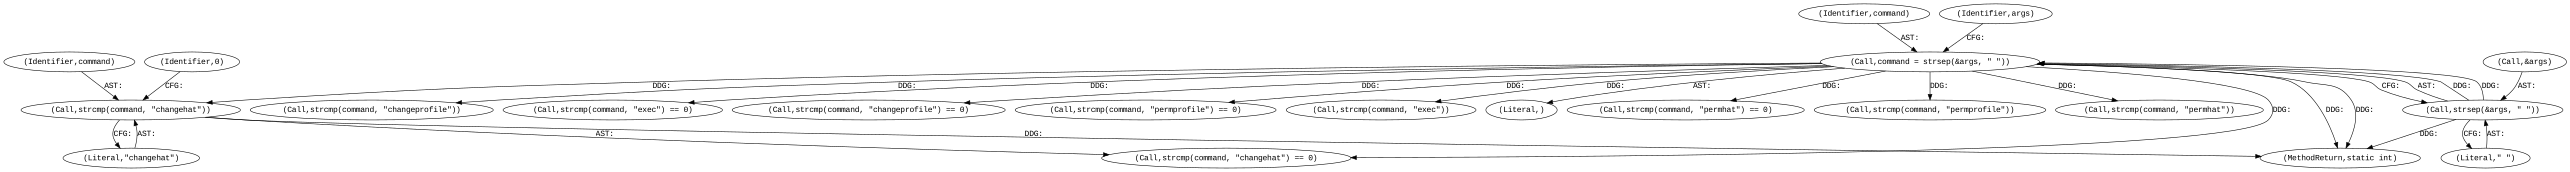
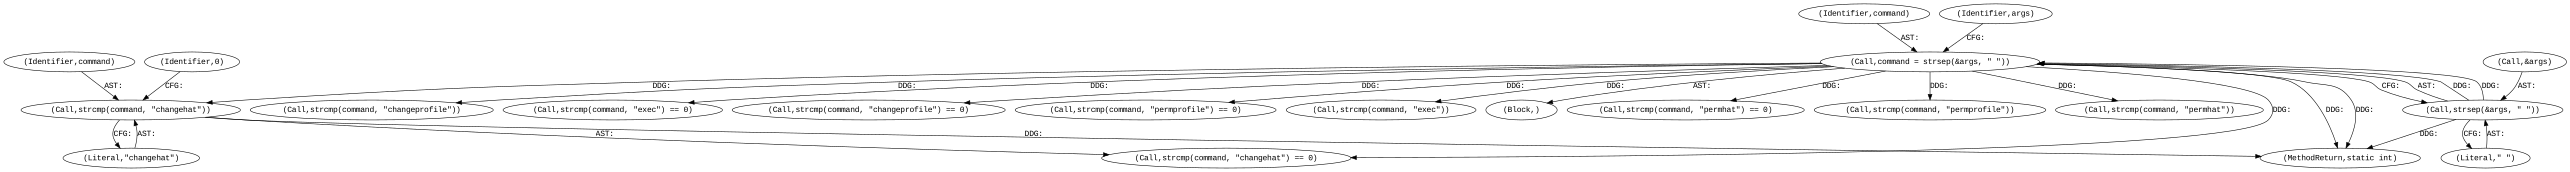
node "(Literal,)": label "(Literal,)" -> "(Block,)"
